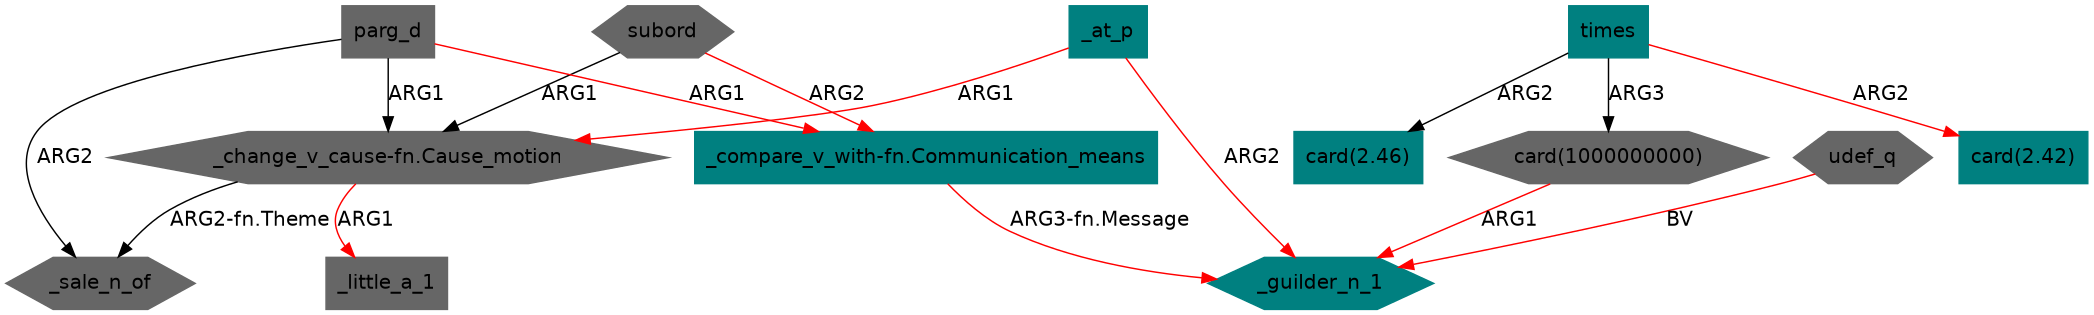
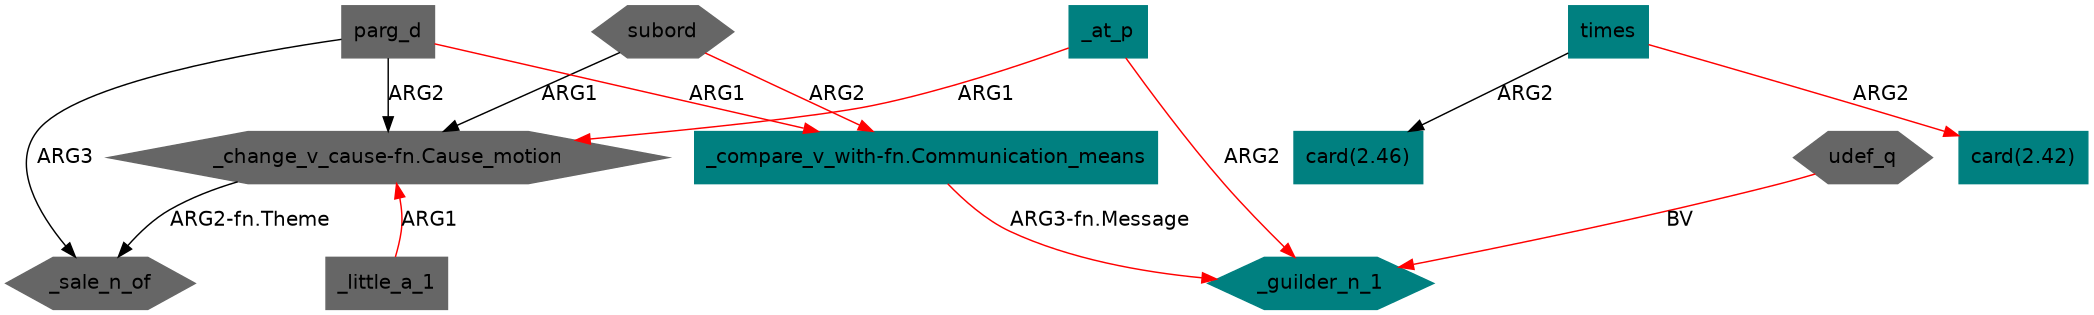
edge "parg_d" -> "_change_v_cause-fn.Cause_motion": label "ARG1" -> "ARG2"
edge "parg_d" -> "_sale_n_of": label "ARG2" -> "ARG3"
node "card(1000000000)": removed
edge "_change_v_cause-fn.Cause_motion" -> "_little_a_1": reversed
